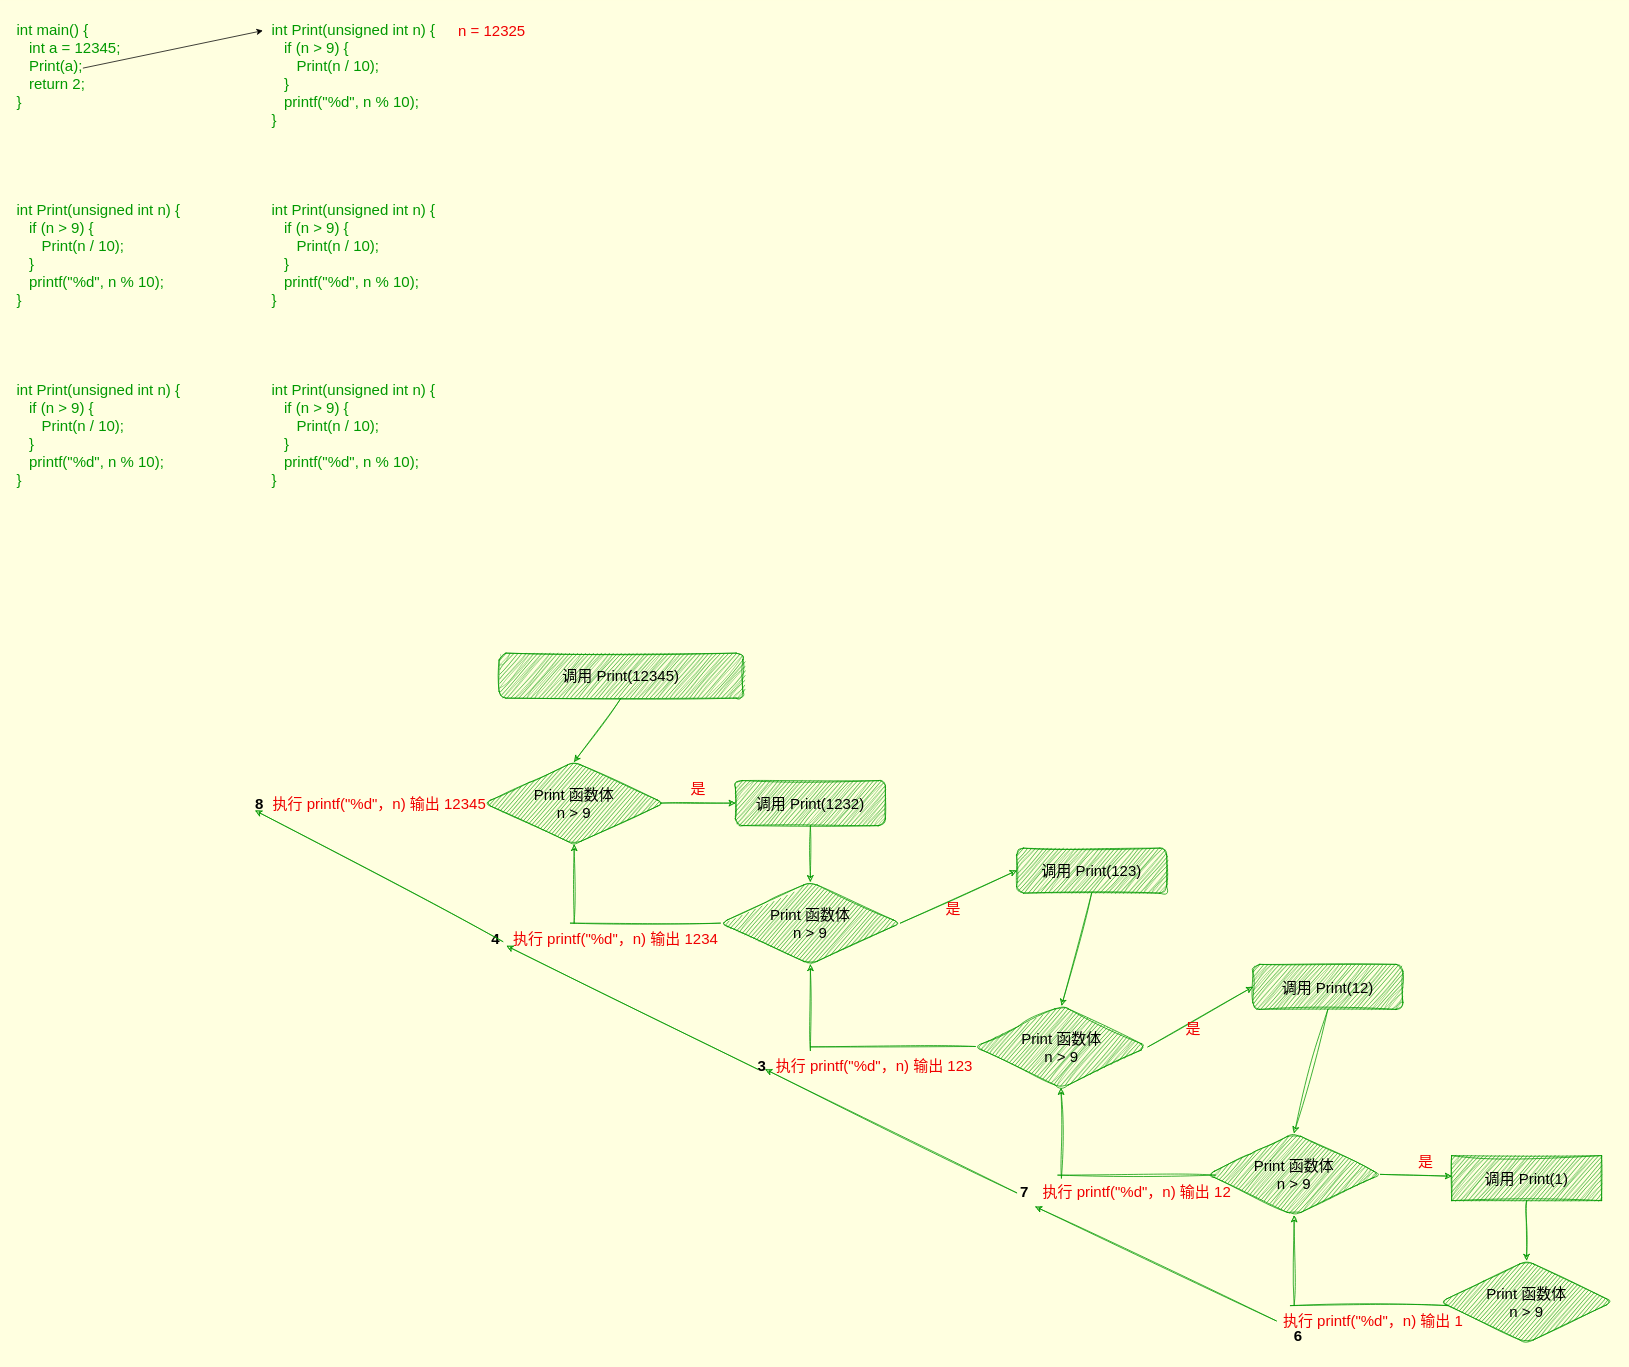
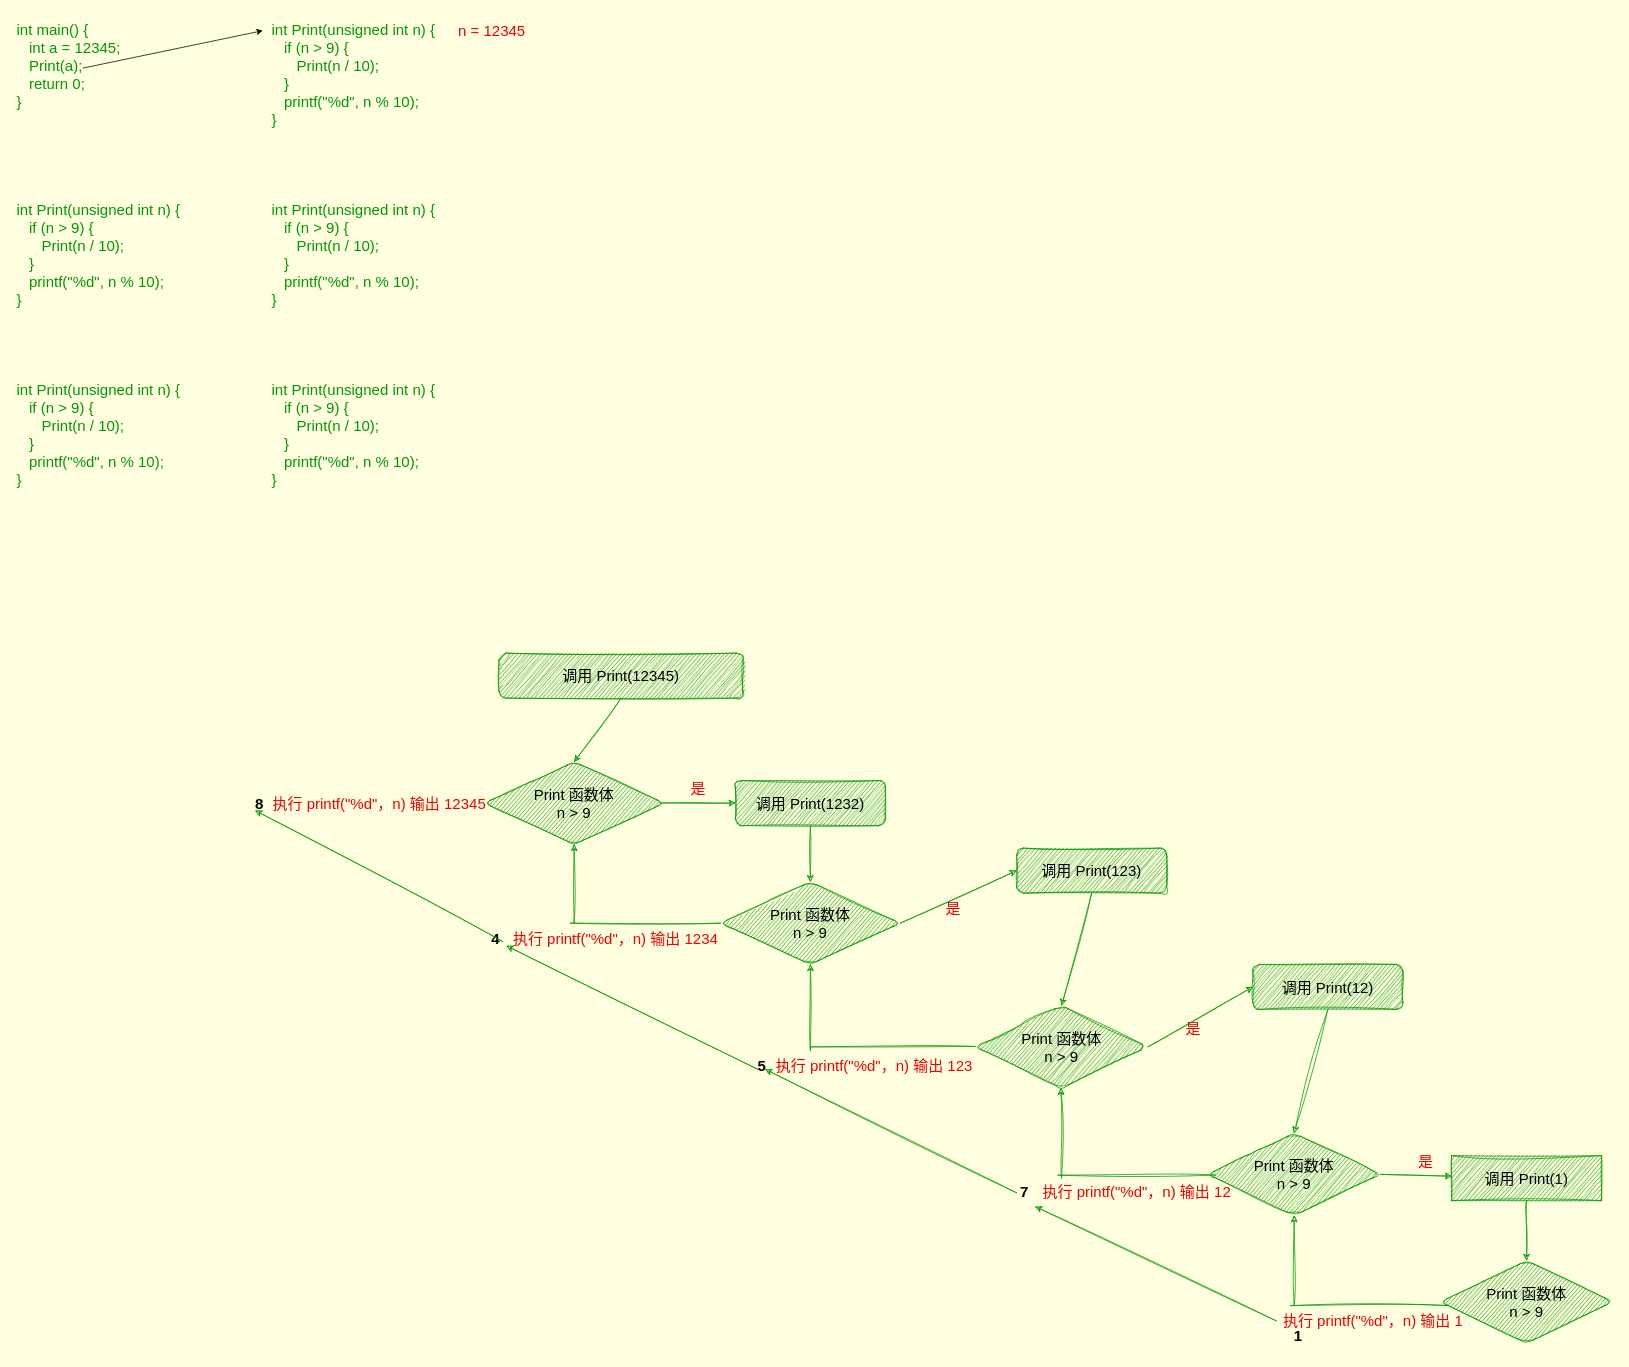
node "n = 12325": label "n = 12325" -> "n = 12345"
node "int main() { int a = 12345; Print(a); return 2; }": label "int main() { int a = 12345; Print(a); return 2; }" -> "int main() { int a = 12345; Print(a); return 0; }"
node "3": label "3" -> "5"
node "6": label "6" -> "1"
